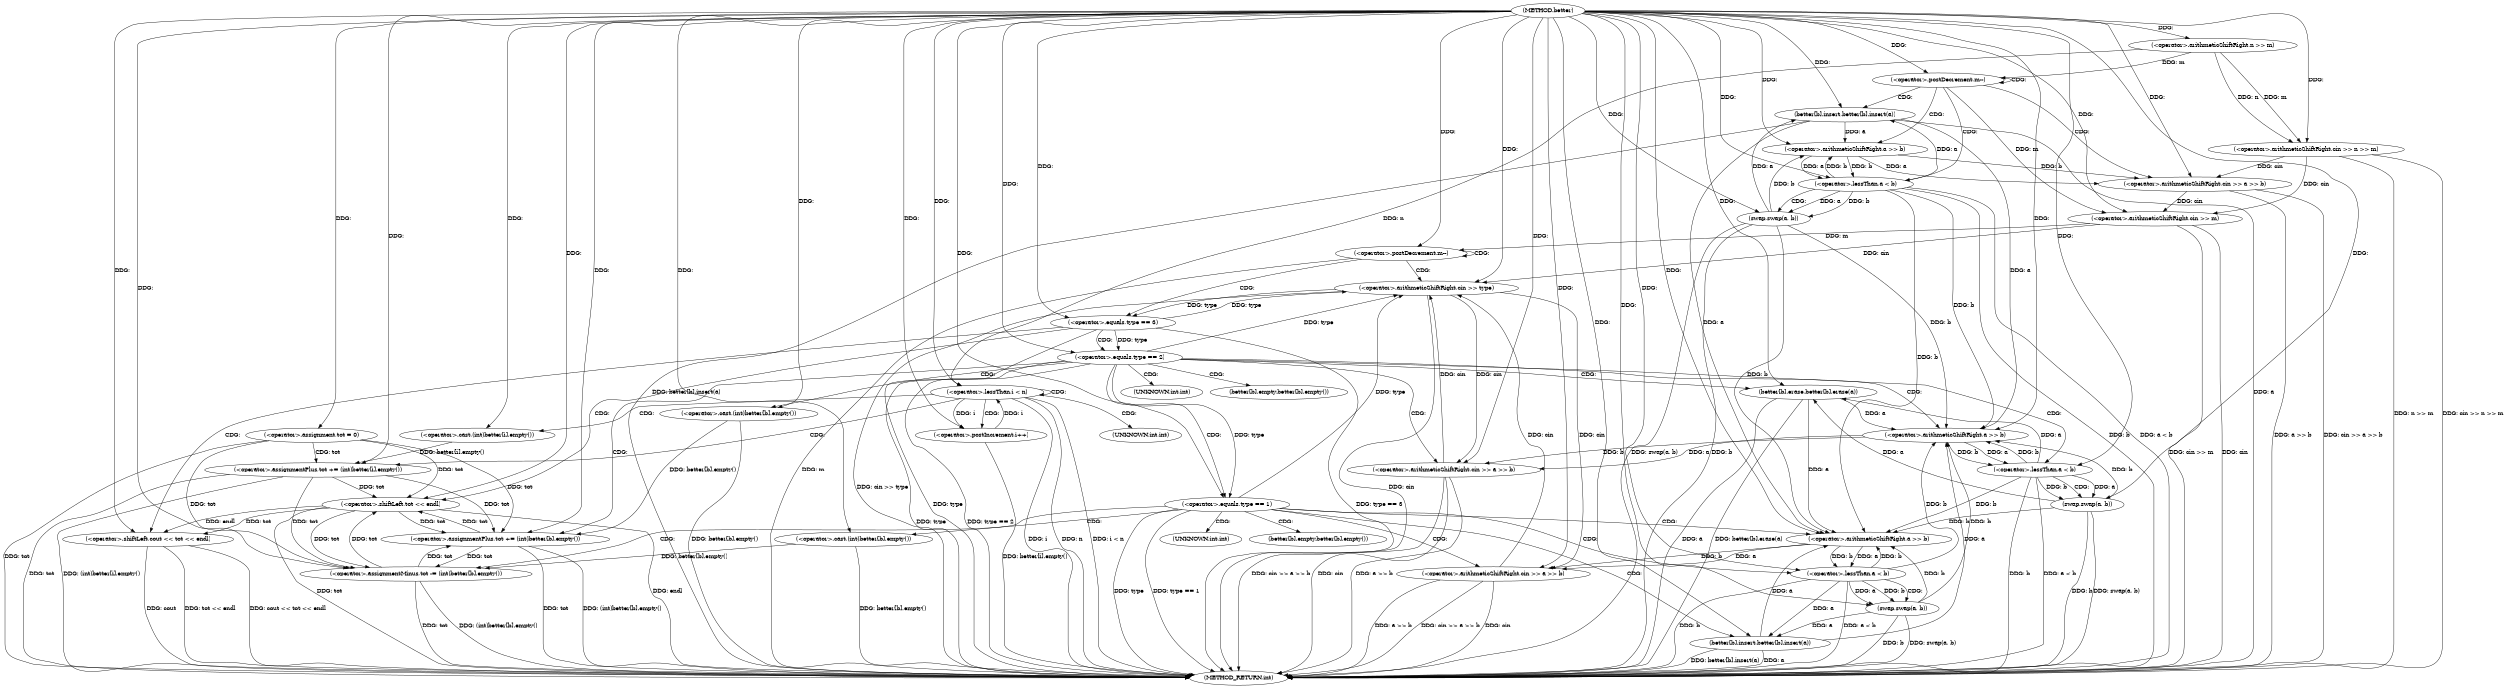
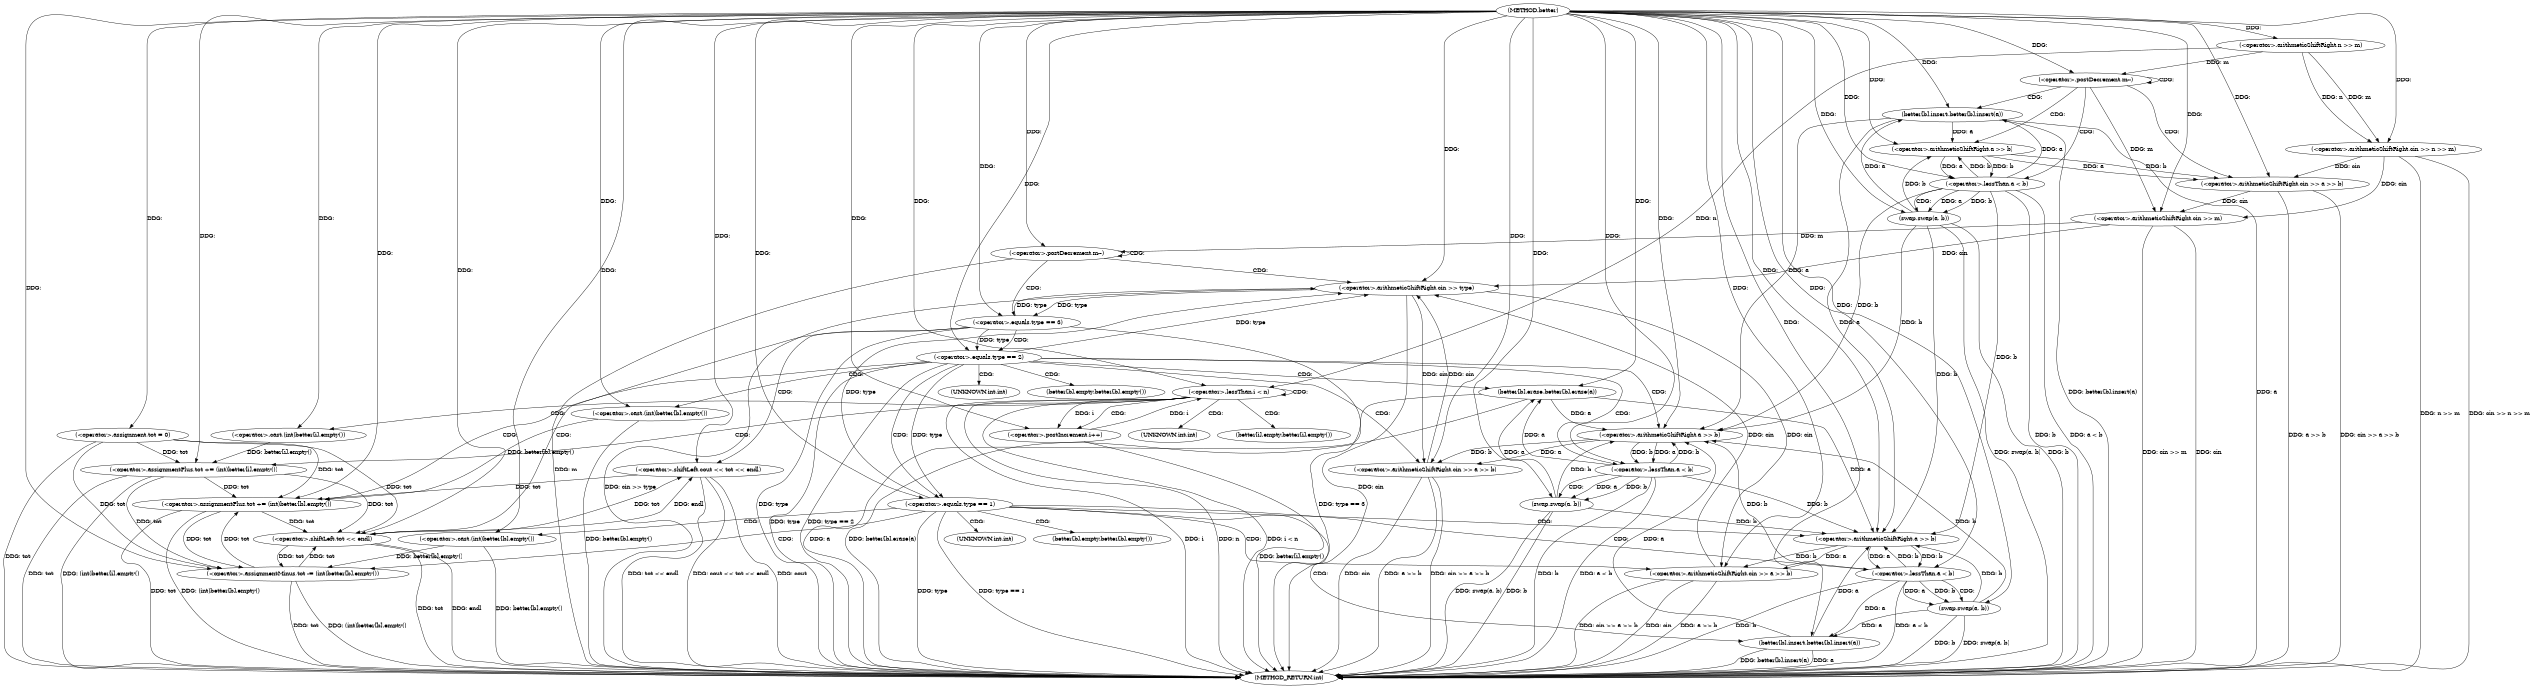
node "(better[i].empty,better[i].empty())": added
edge "(<operator>.assignment,tot = 0)" -> "(<operator>.assignmentPlus,tot += (int)better[i].empty())": label "CDG: tot" -> "DDG: tot"
edge "(<operator>.shiftLeft,tot << endl)" -> "(<operator>.assignmentPlus,tot += (int)better[b].empty())": now "(<operator>.shiftLeft,cout << tot << endl)" -> "(<operator>.assignmentPlus,tot += (int)better[b].empty())"
